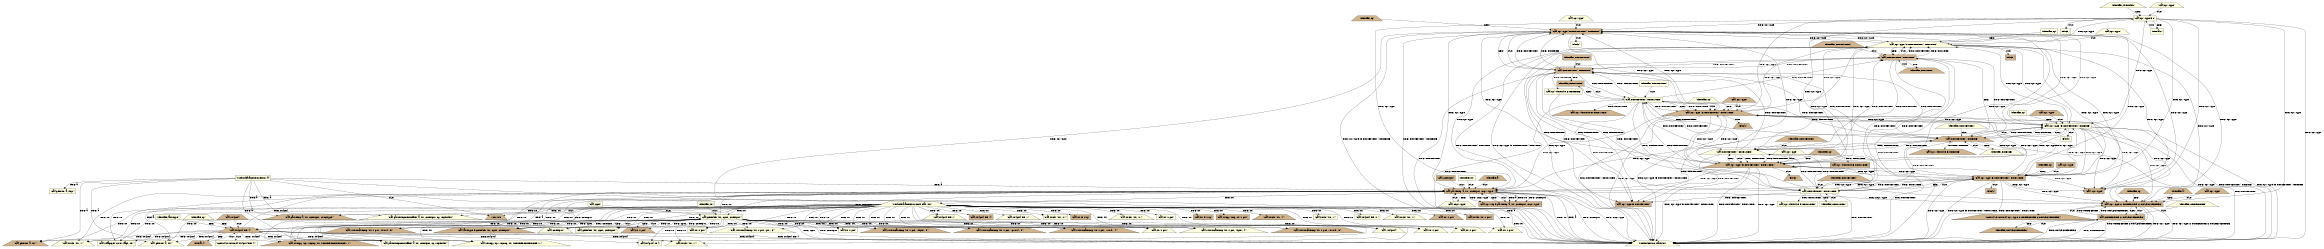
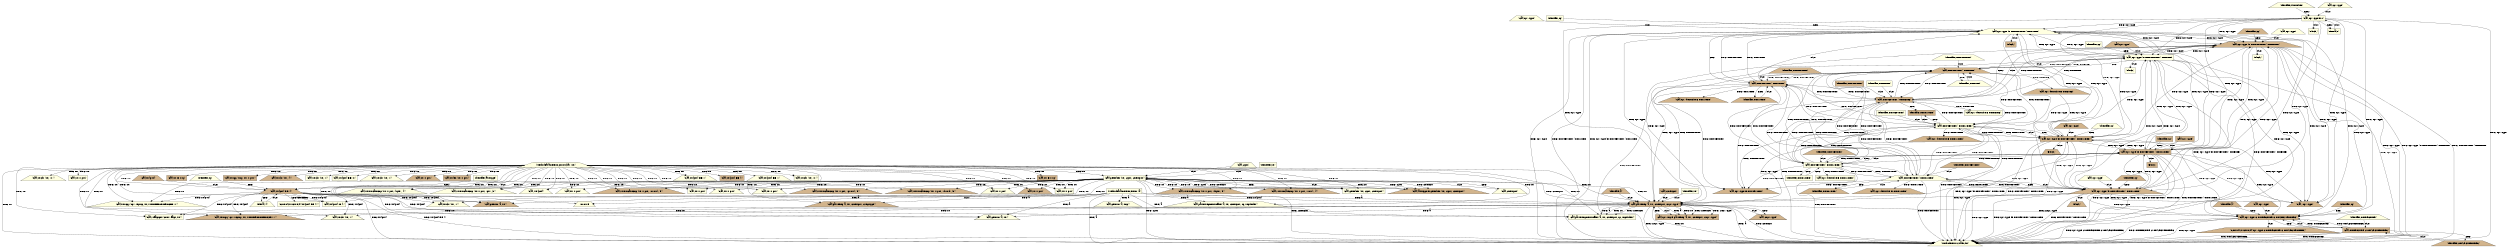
node "(Call,op->type |= OT_MEMORY | OT_TBYTE)": shape box -> trapezium
edge "(Call,op->type |= OT_MEMORY | OT_WORD)" -> "(Call,op->type = 0)": reversed
node "(Identifier,OT_TBYTE)": added
node "(Call,op->dest_size = OT_WORD)": added
edge "(Call,OT_MEMORY | OT_BYTE)" -> "(Call,OT_MEMORY | OT_WORD)": label "CFG: " -> "DDG: OT_MEMORY"
node "(Call,op->type |= OT_MEMORY | OT_DWORD)": shape trapezium -> box
edge "(Call,OT_MEMORY | OT_WORD)" -> "(Call,OT_MEMORY | OT_DWORD)": added, label "DDG: OT_MEMORY"
edge "(Call,op->type |= OT_MEMORY | OT_BYTE)" -> "(Call,op->type |= OT_MEMORY | OT_DWORD)": now "(Call,op->dest_size = OT_BYTE)" -> "(Call,op->type |= OT_MEMORY | OT_DWORD)"
edge "(Call,OT_MEMORY | OT_BYTE)" -> "(Call,op->dest_size = OT_BYTE)": label "DWORD: OT_BYTE" -> "DDG: OT_BYTE"
edge "(Identifier,OT_BYTE)" -> "(Call,OT_MEMORY | OT_BYTE)": arrowhead box -> normal
edge "(Call,op->dest_size = OT_TBYTE)" -> "(Call,OT_MEMORY | OT_OWORD)": now "(Call,OT_MEMORY | OT_BYTE)" -> "(Call,OT_MEMORY | OT_OWORD)"
node "(Call,op->dest_size = OT_QWORD)": shape box -> trapezium
node "(Call,getnum (a, tmp))": shape box -> trapezium
node "(Identifier,OT_QWORD)": added
node "(Call,!op->type)": shape box -> trapezium
edge "(Call,parseReg (a, str, &nextpos, &op->type))" -> "(MethodParameterIn,const char *str)": reversed
edge "(Identifier,OT_OWORD)" -> "(Call,OT_MEMORY | OT_OWORD)": label "AST: " -> "CFG: "
node "(Call,&pos)": shape box -> trapezium
node "(Call,&op->type)": fillcolor lightyellow -> tan
node "(Call,op->type = OT_MEMORY)": shape box -> trapezium
node "1000105": fillcolor tan -> lightyellow
edge "(Identifier,last_type)" -> "(Call,str[pos] == '[')": arrowhead normal -> box
edge "(Call,str[pos] == '[')" -> "(ControlStructure,if (str[pos] == '['))": label "AST: " -> "SEGMENTREG: "
node "(Literal,'[')": fillcolor tan -> lightyellow
